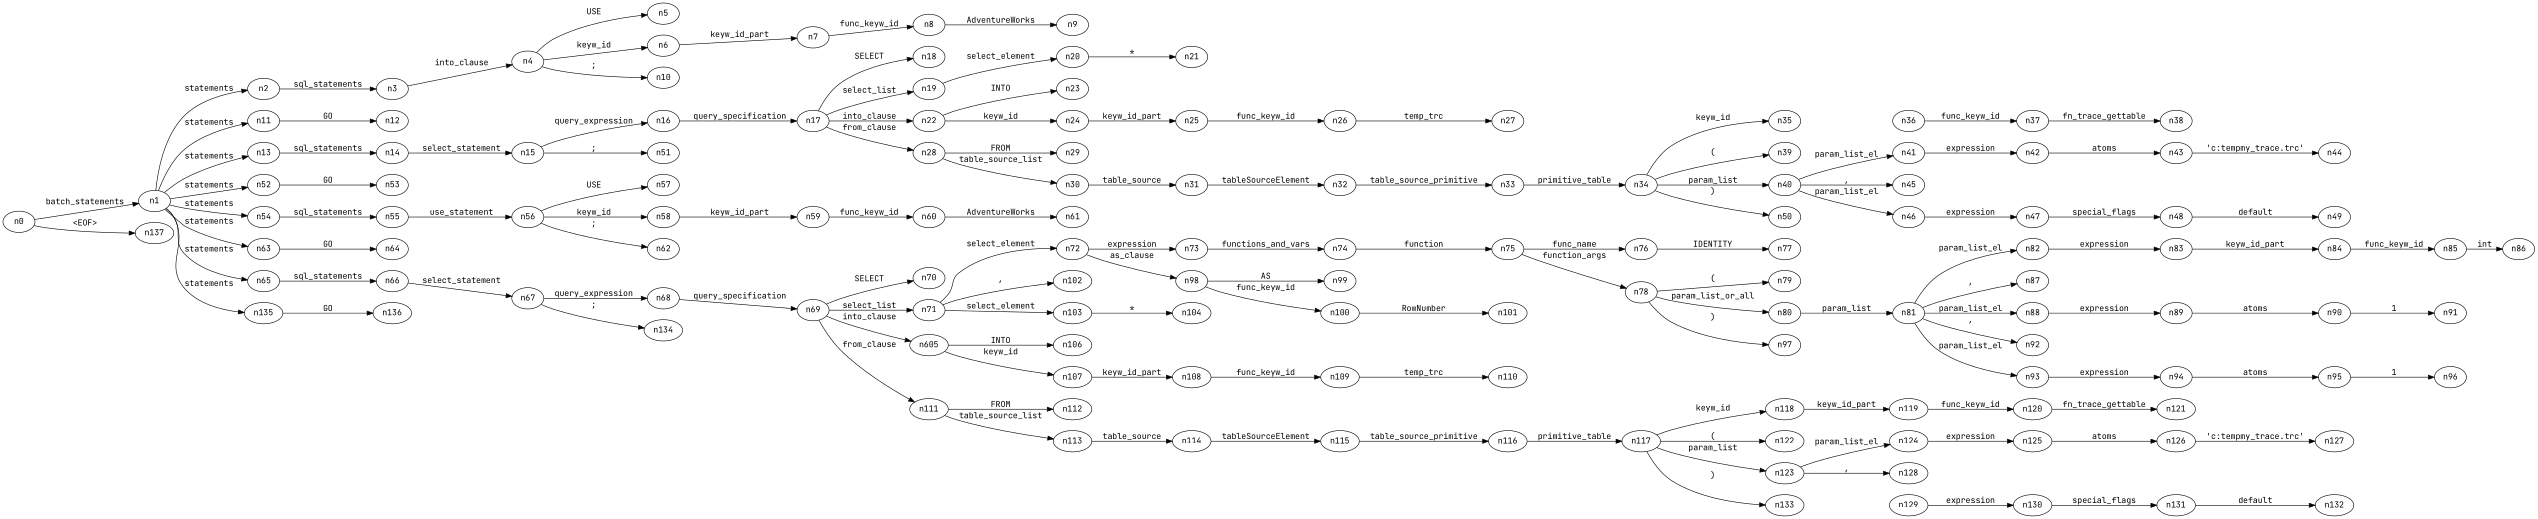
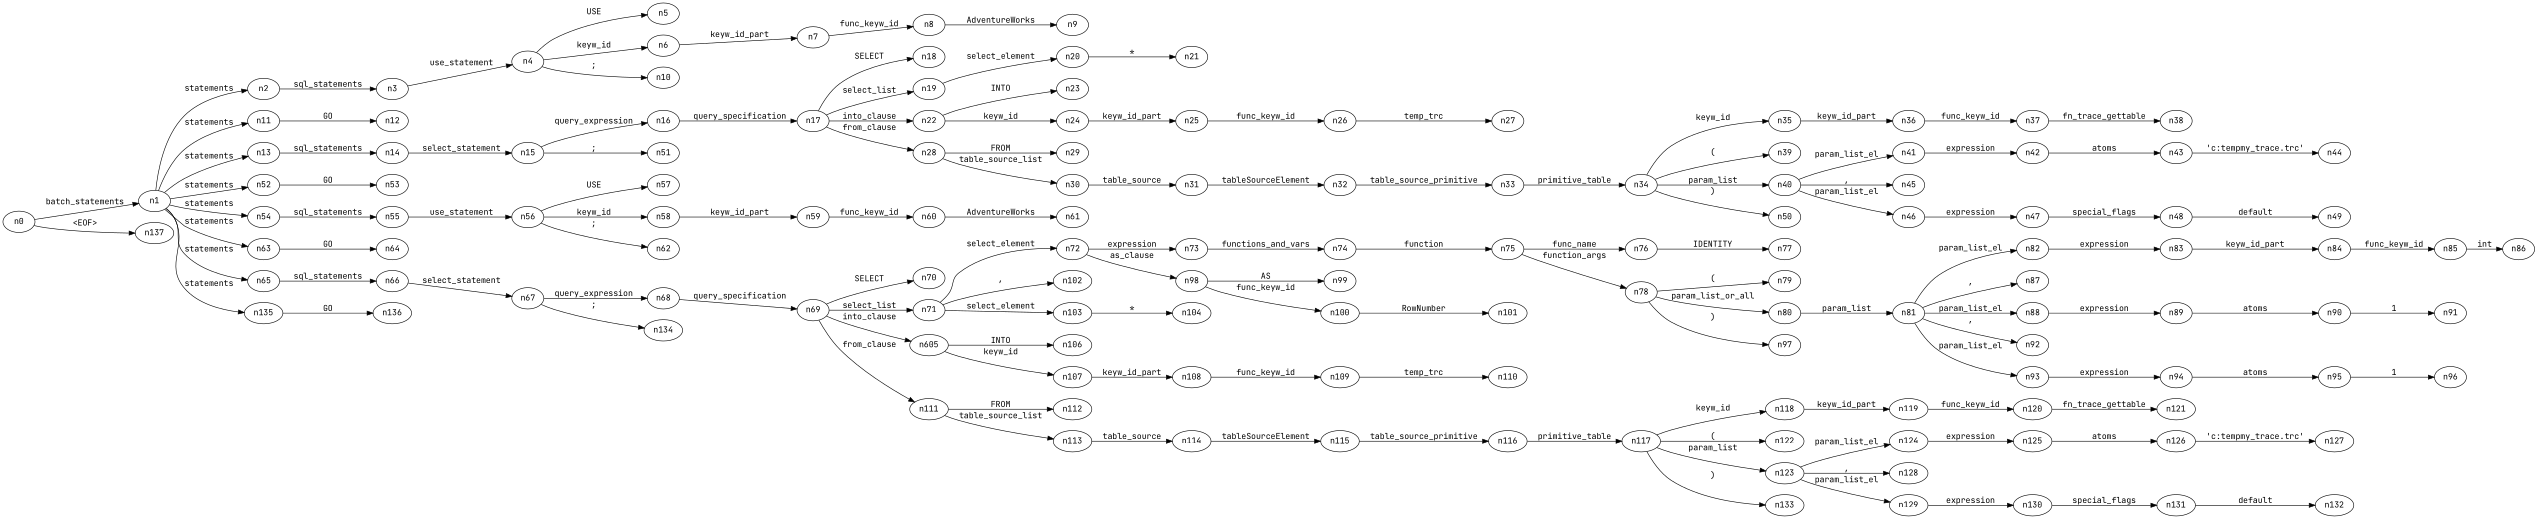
edge "n3" -> "n4": label "into_clause" -> "use_statement"
edge "n35" -> "n36": added, label "keyw_id_part"
edge "n123" -> "n129": added, label "param_list_el"
